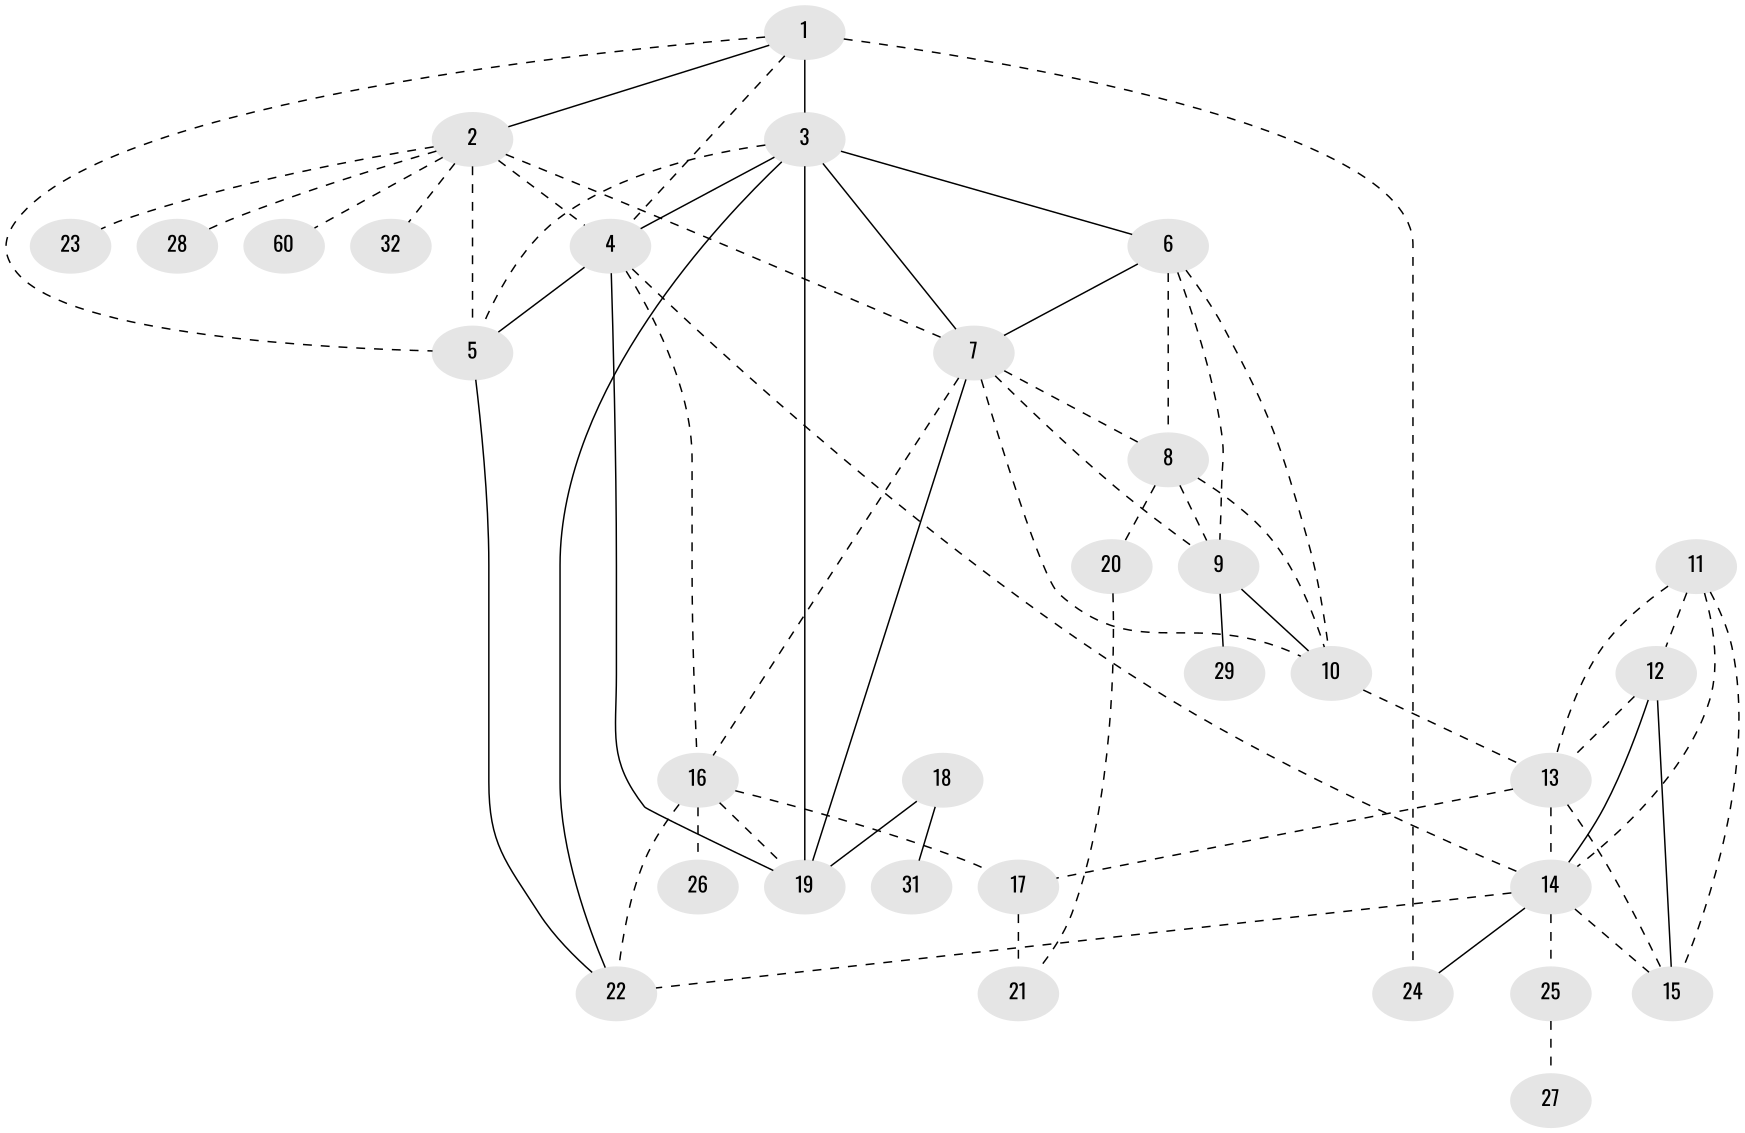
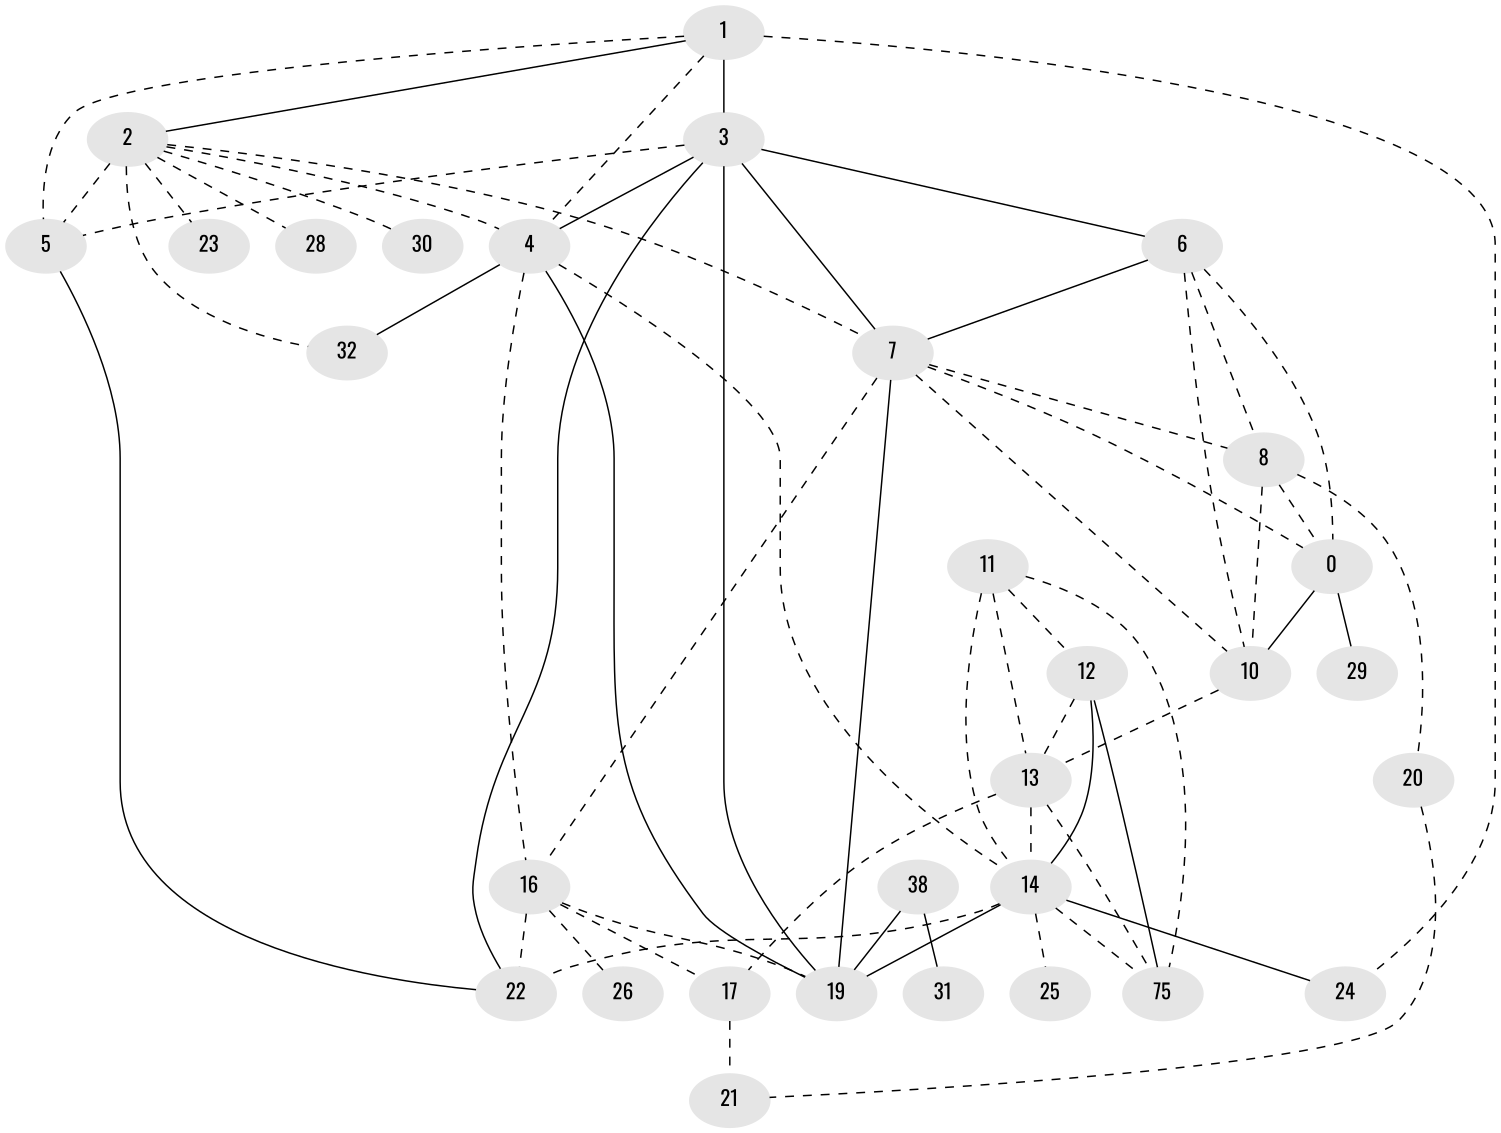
node "60": label "60" -> "30"
edge "4" -- "5": now "4" -- "32"
node "9": label "9" -> "0"
node "18": label "18" -> "38"
edge "14" -- "19": added
node "15": label "15" -> "75"
node "27": removed
